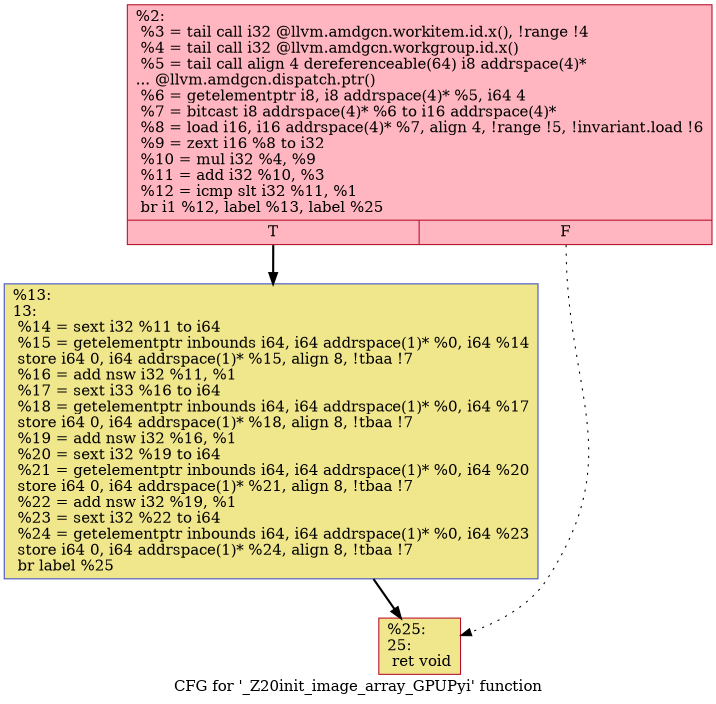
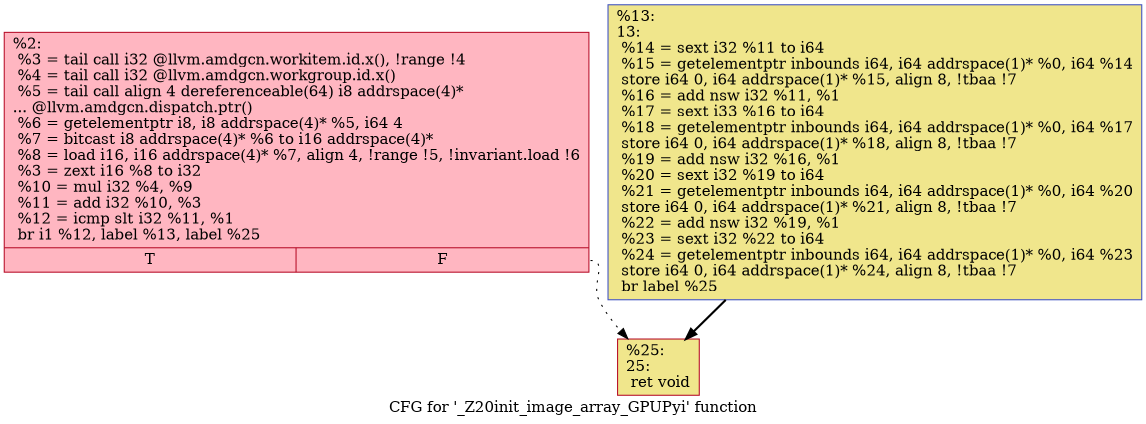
node "%2:": text "%9 = zext i16 %8 to i32" -> "%3 = zext i16 %8 to i32"
edge "%2:" -> "%13:": removed
